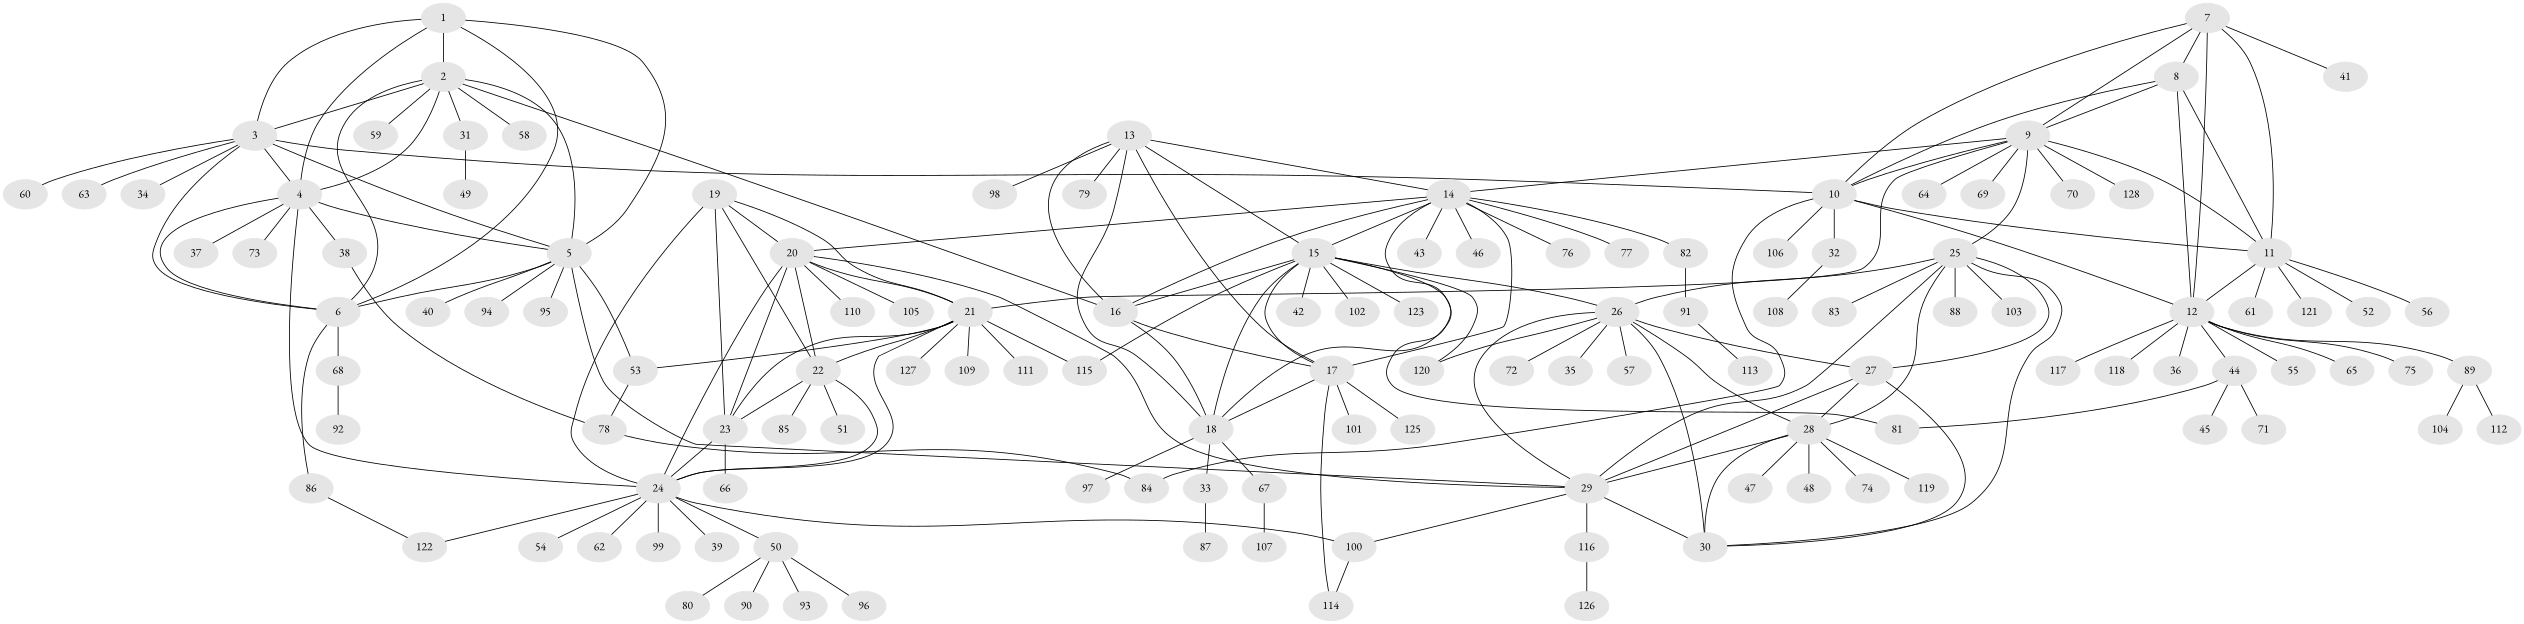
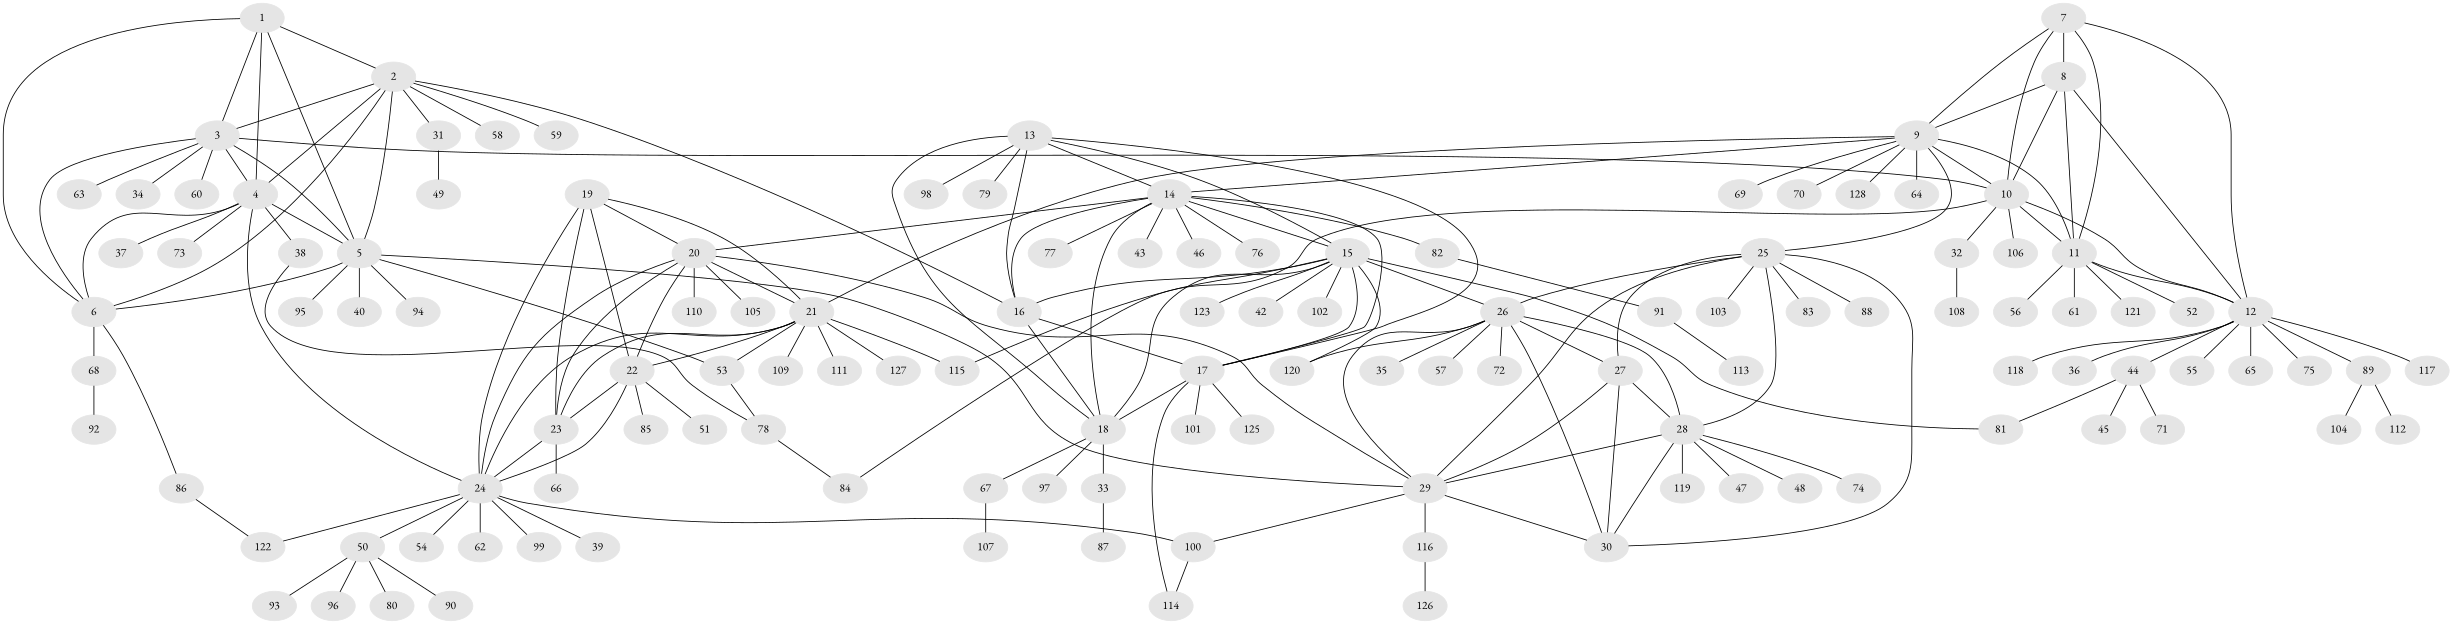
node "41": removed
